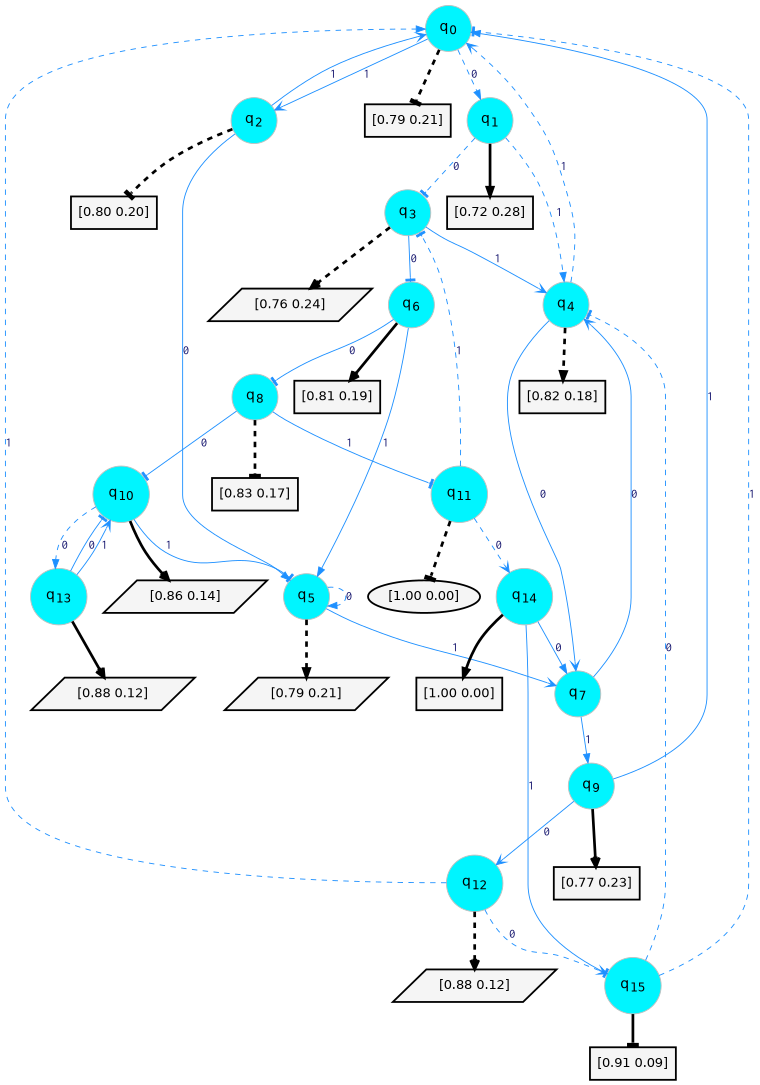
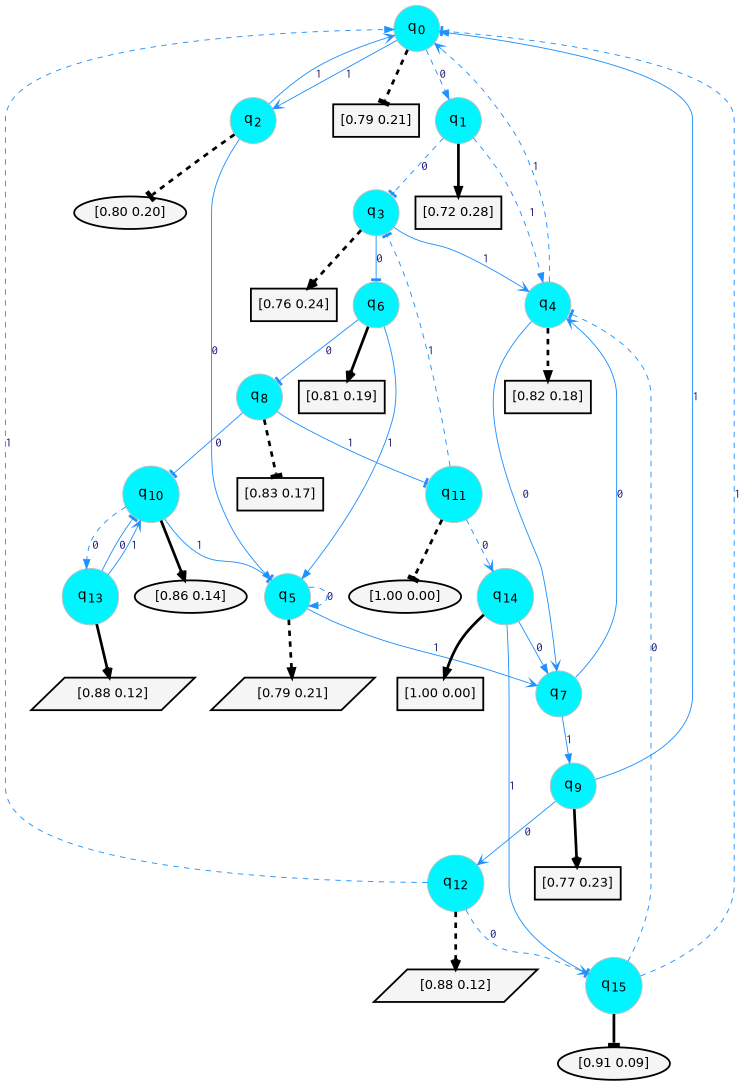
node "[0.80 0.20]": shape box -> ellipse
node "[0.76 0.24]": shape parallelogram -> box
node "[0.86 0.14]": shape parallelogram -> ellipse
node "[0.91 0.09]": shape box -> ellipse
